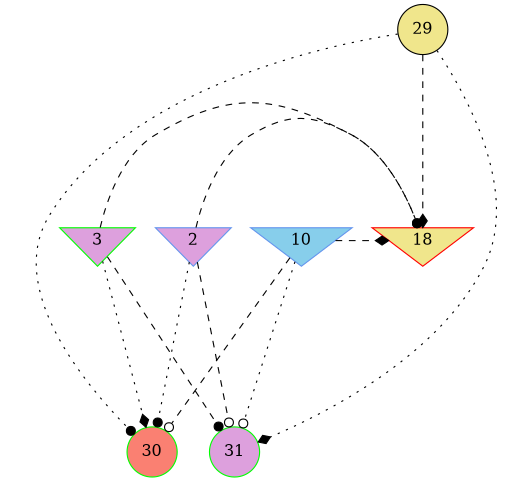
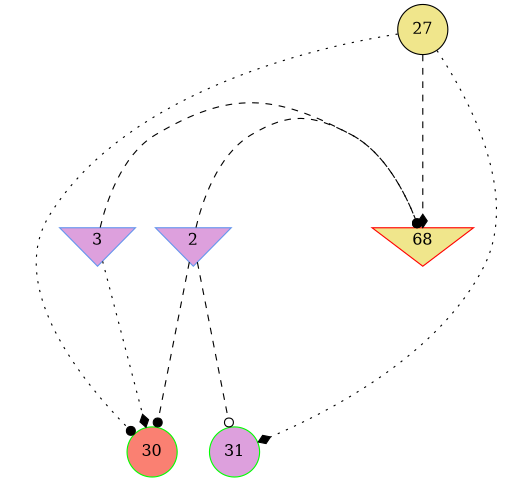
node "29": label "29" -> "27"
node "3": color green -> cornflowerblue
node "10": removed
node "18": label "18" -> "68"
edge "3" -> "31": removed
edge "2" -> "30": style dotted -> dashed
